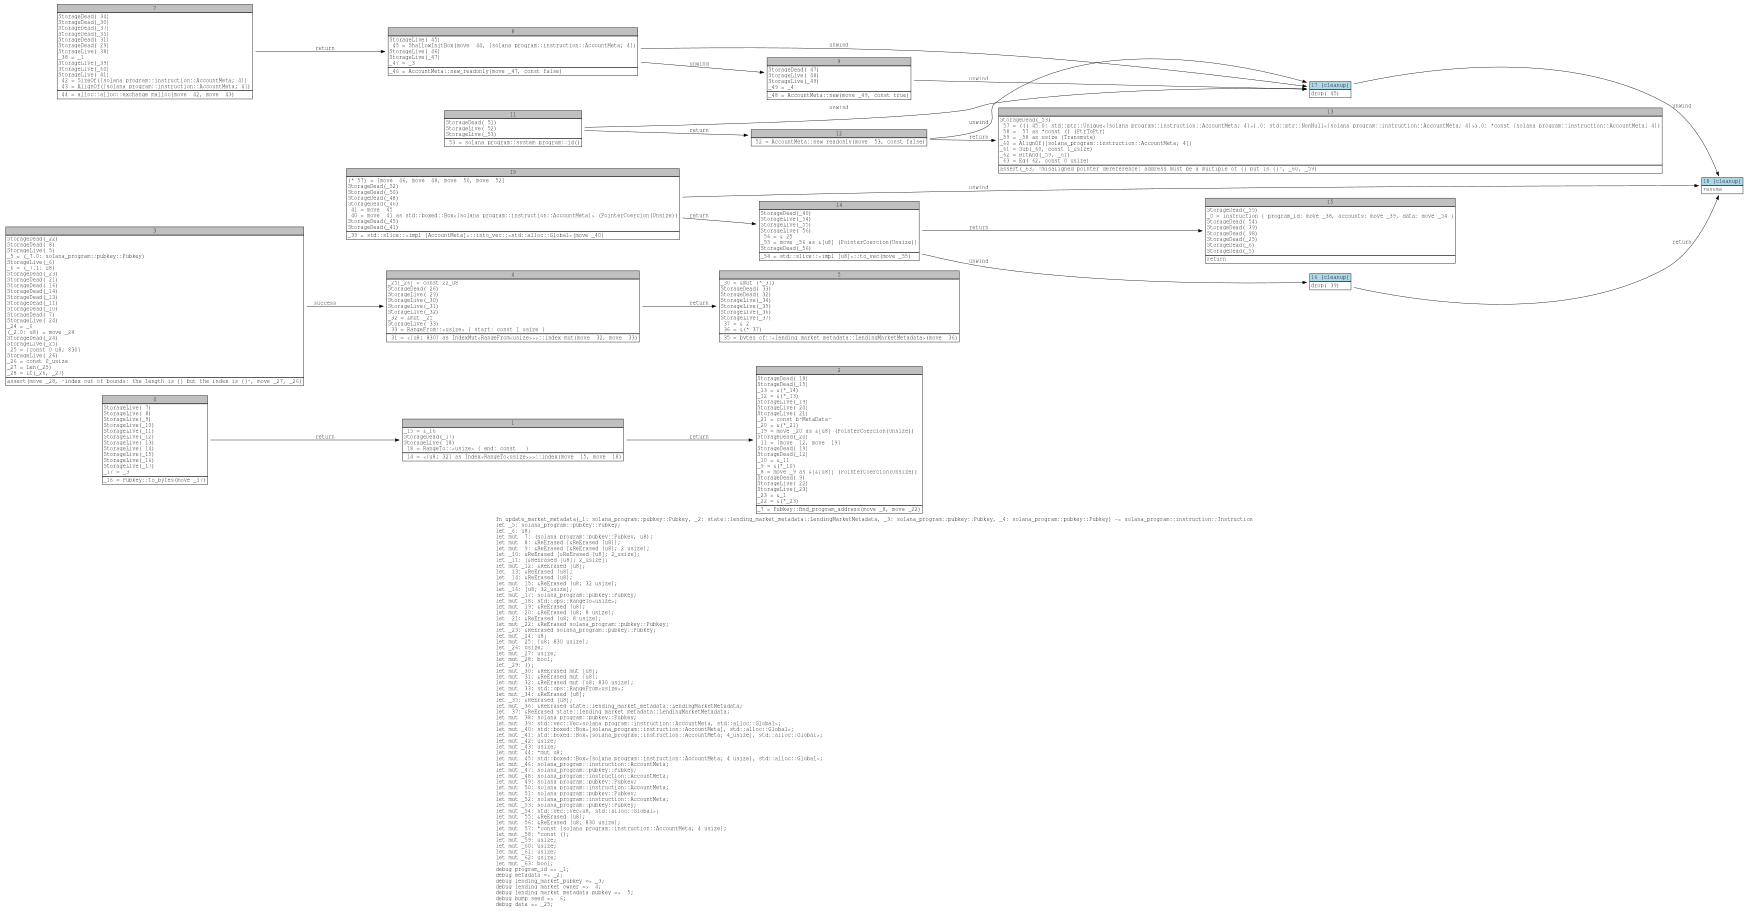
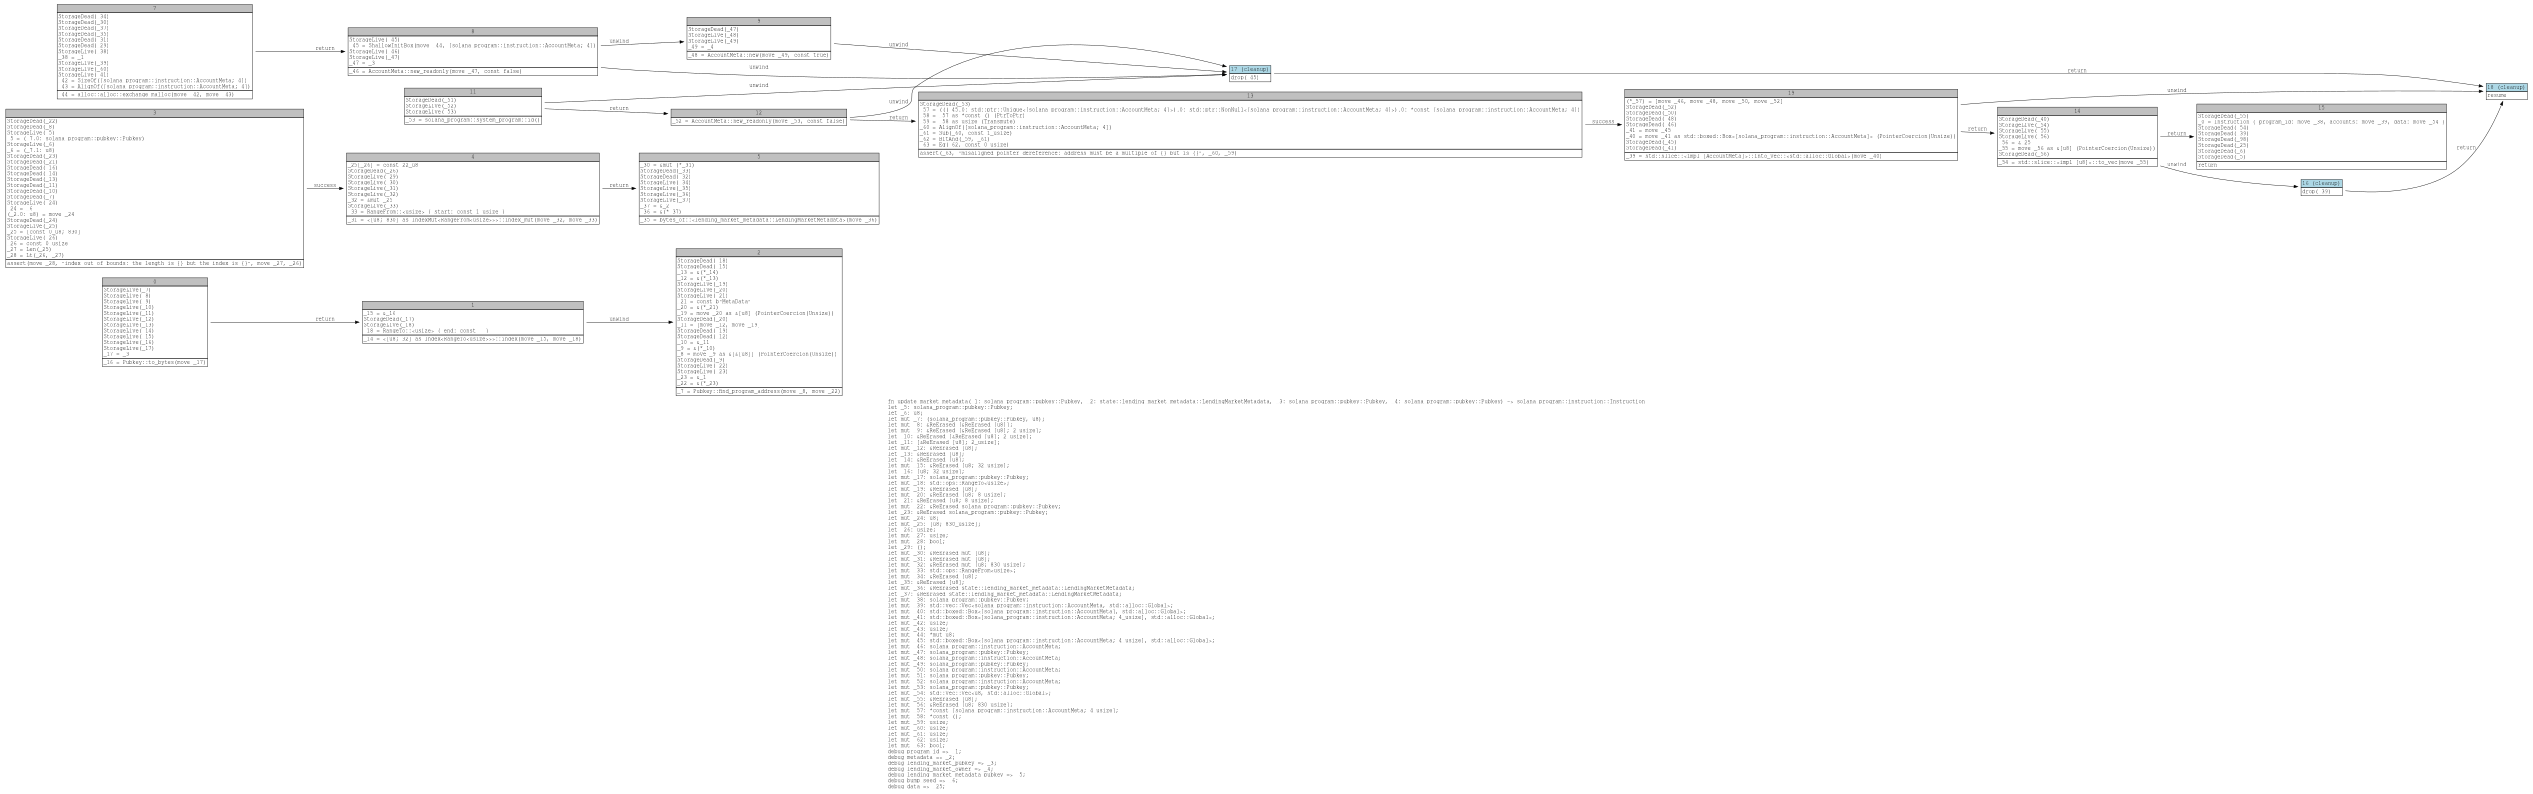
edge "17 (cleanup)" -> "18 (cleanup)": label "unwind" -> "return"
edge "13" -> "19": added, label "success"
edge "1" -> "2": label "return" -> "unwind"
